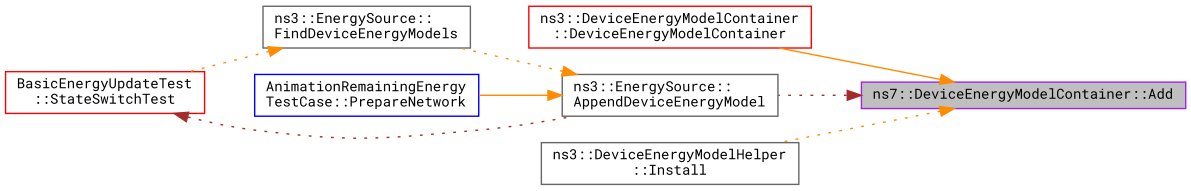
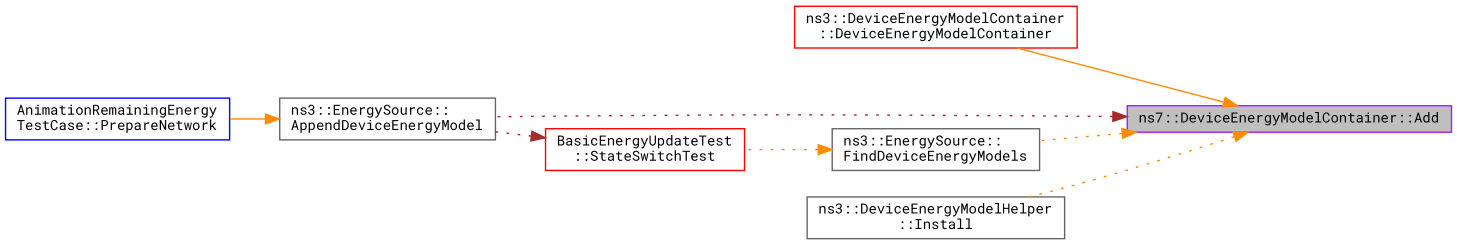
edge "ns3::EnergySource:: FindDeviceEnergyModels" -> "ns3::EnergySource:: AppendDeviceEnergyModel": now "ns3::EnergySource:: FindDeviceEnergyModels" -> "ns7::DeviceEnergyModelContainer::Add"
